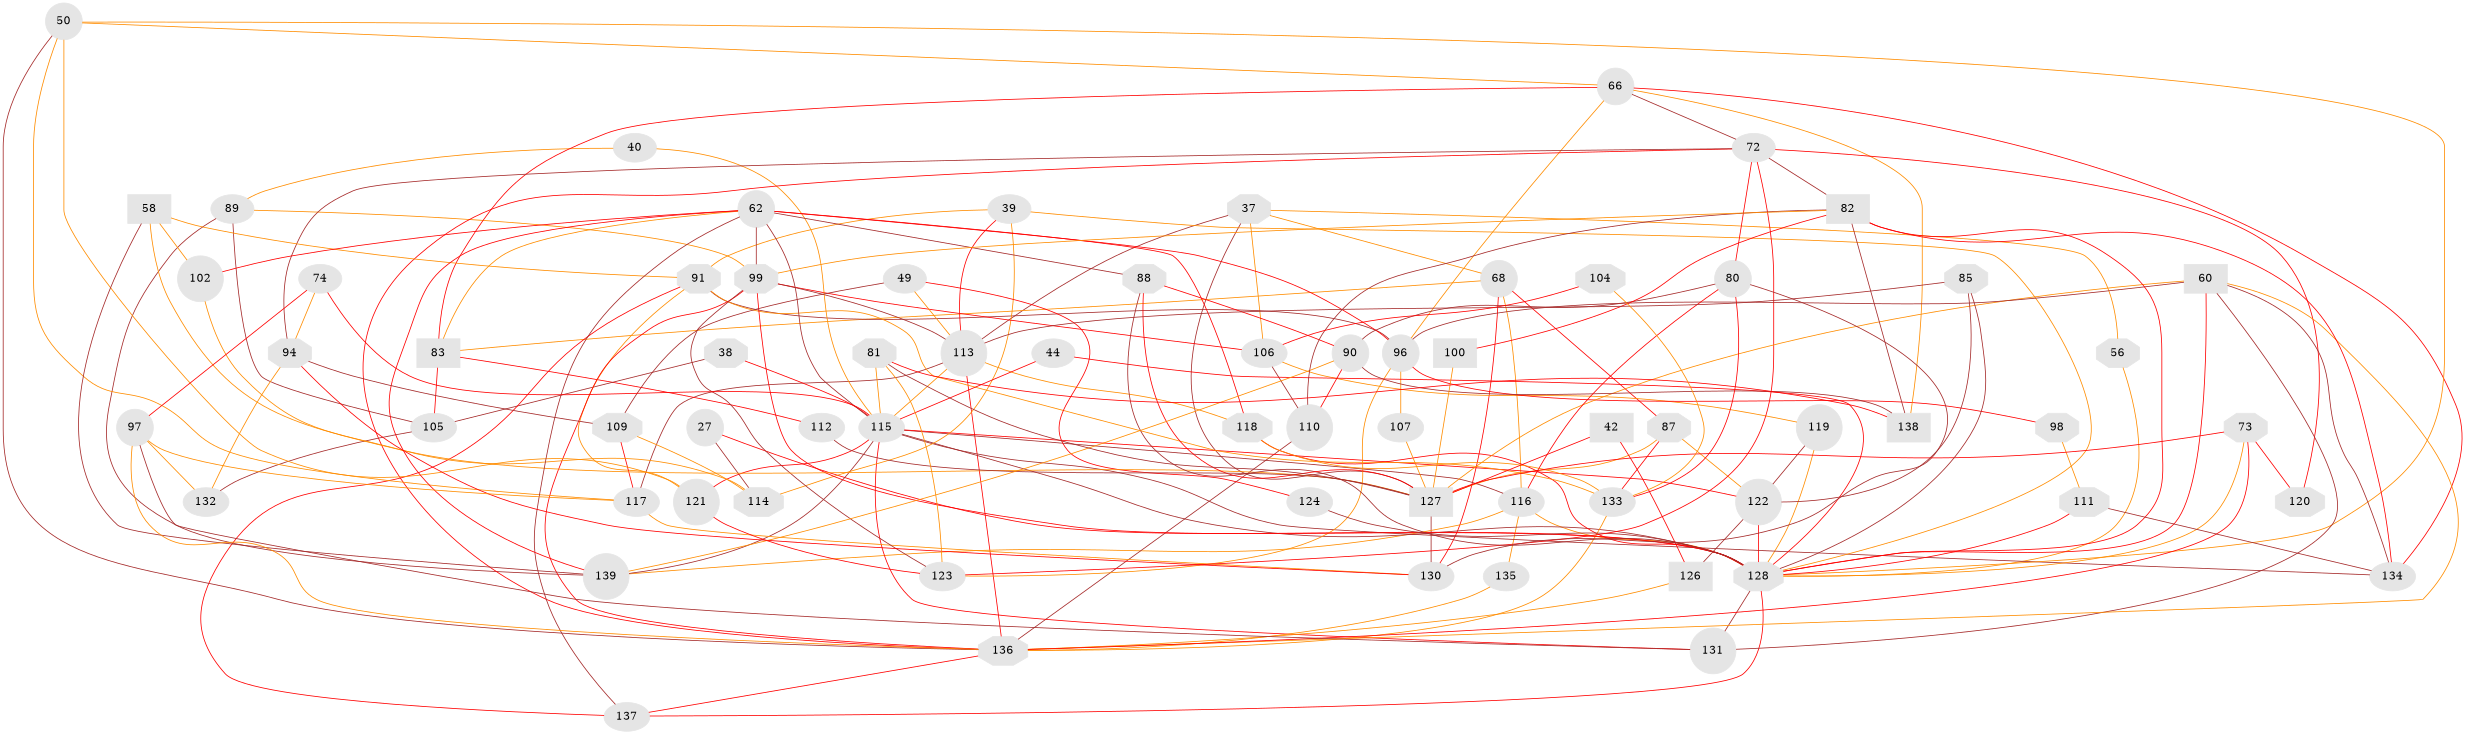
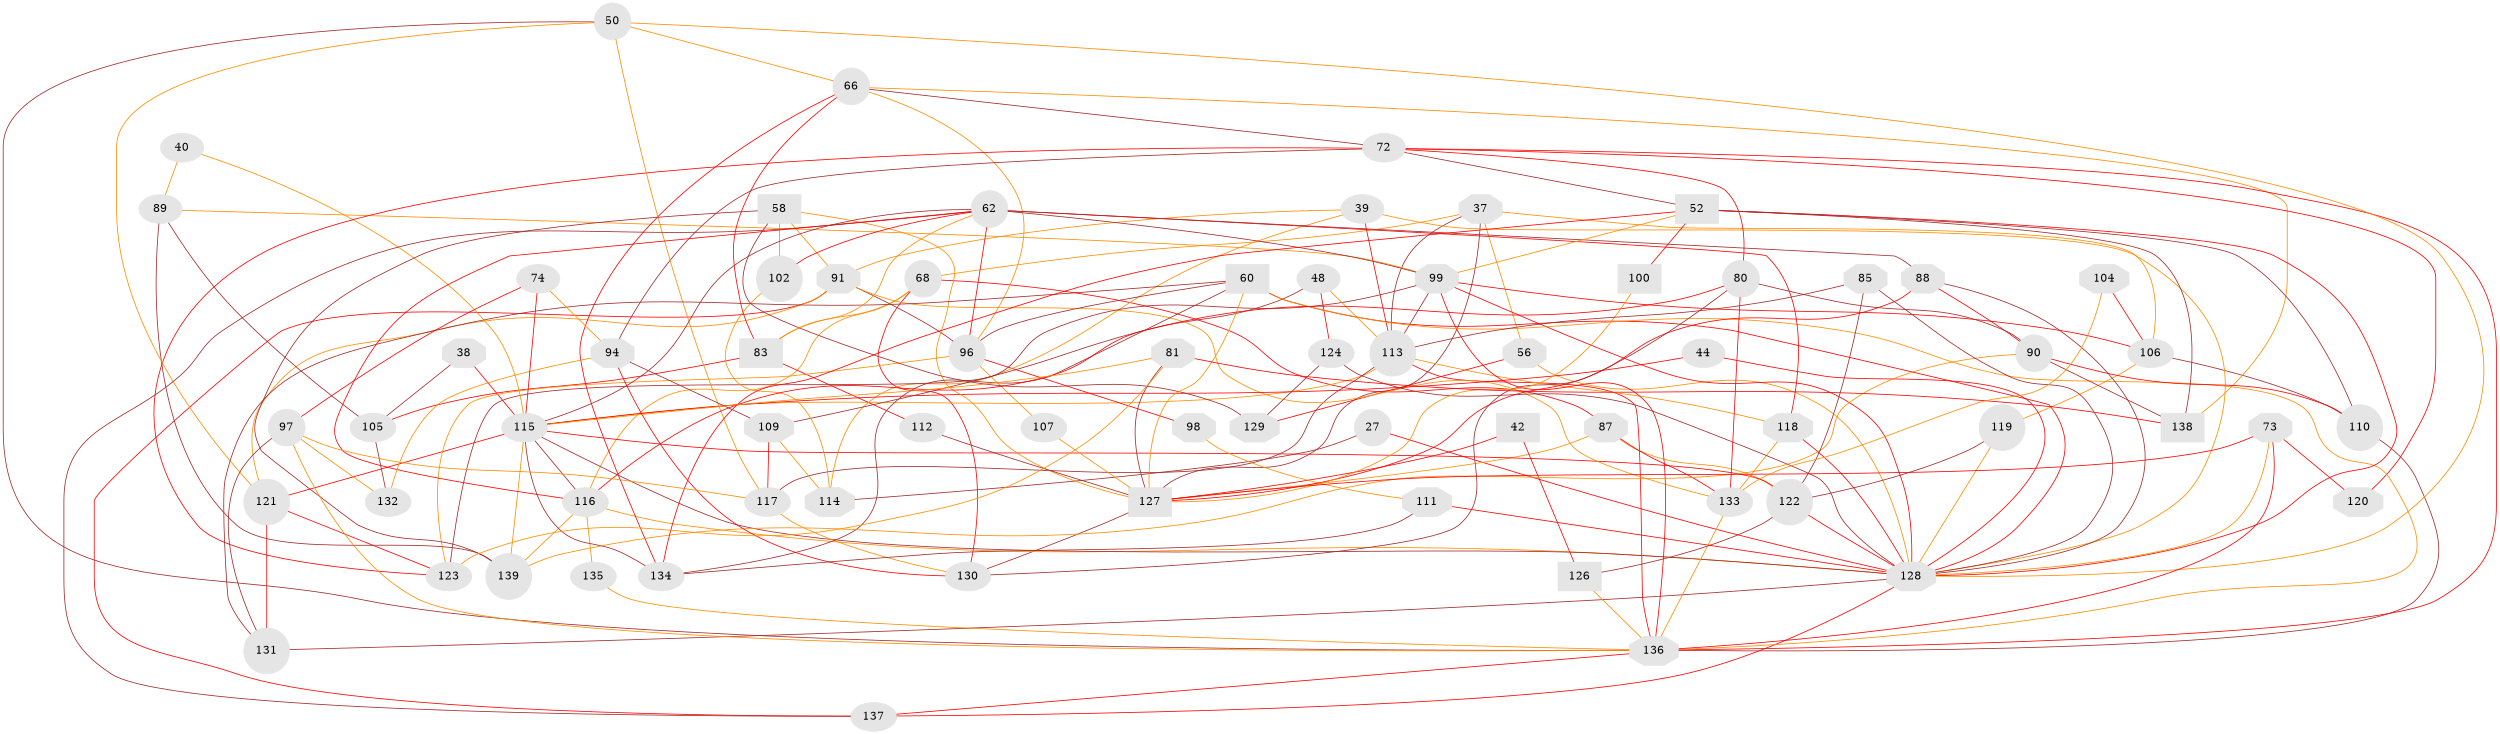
node "82": label "82" -> "52"
node "49": label "49" -> "48"
edge "62" -- "139": now "62" -- "116"
node "129": added
edge "115" -- "139": color brown -> darkorange
edge "115" -- "131": now "121" -- "131"
